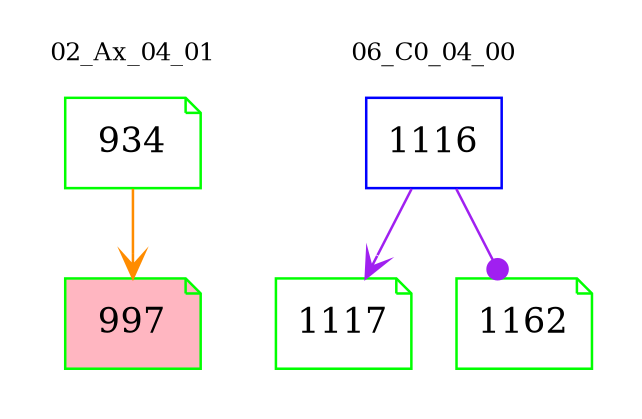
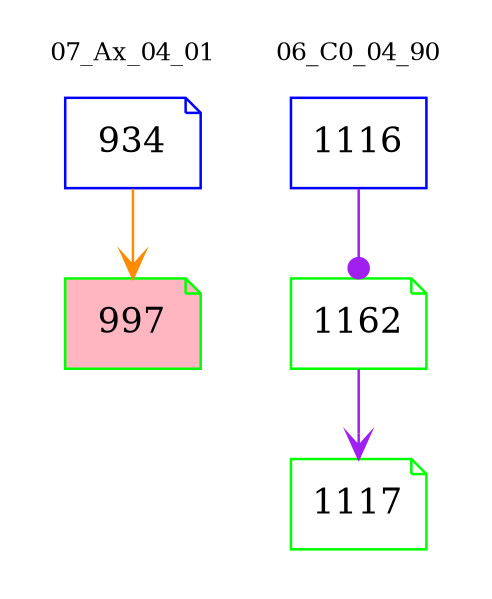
cluster "02_Ax_04_01": label "02_Ax_04_01" -> "07_Ax_04_01"
cluster "06_C0_04_00": label "06_C0_04_00" -> "06_C0_04_90"
node "934": color green -> blue
edge "1116" -> "1117": now "1162" -> "1117"
